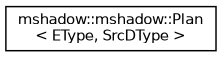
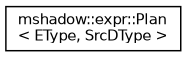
node "mshadow::mshadow::Plan < EType, SrcDType >": label "mshadow::mshadow::Plan < EType, SrcDType >" -> "mshadow::expr::Plan < EType, SrcDType >"
